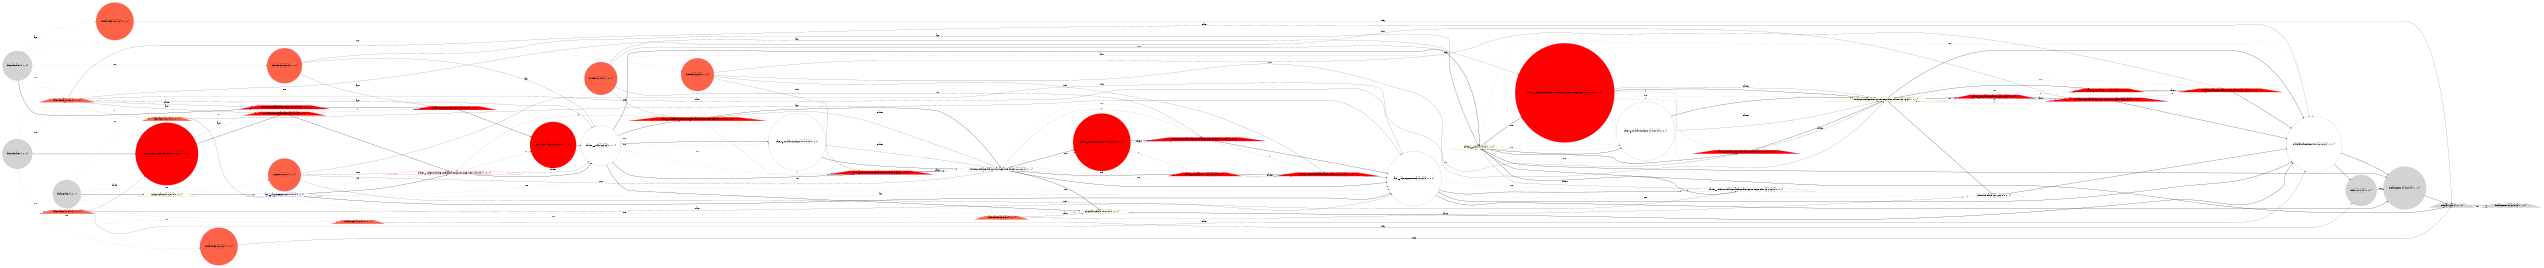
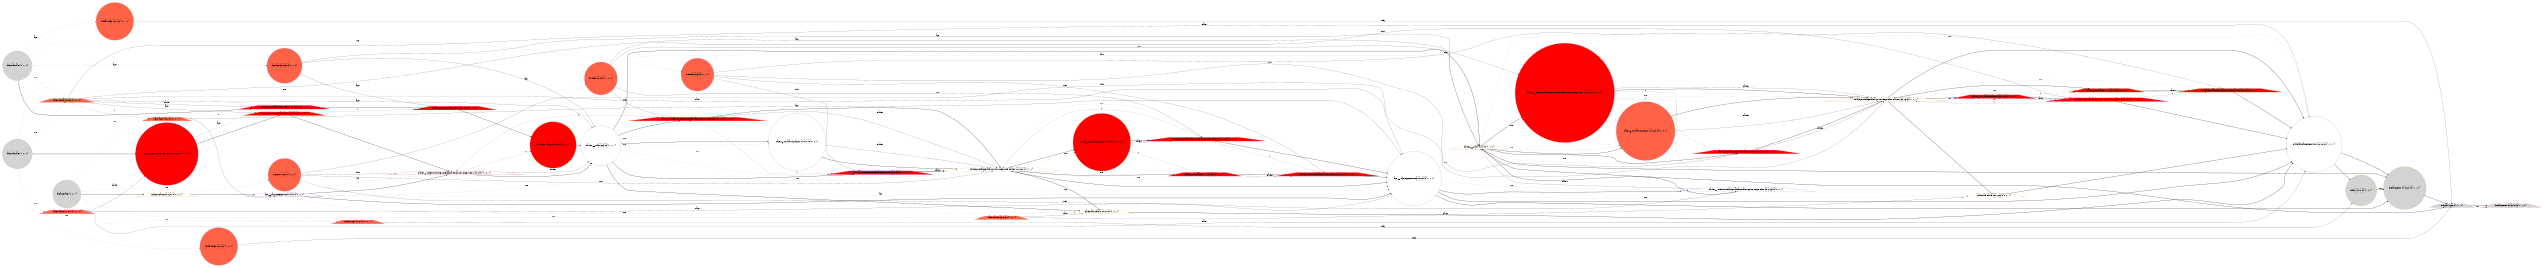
edge "markers == null@@@14@@@['1', '1', '1']" -> "marker.addChangeListener(this)@@@20@@@['1', '1', '1']": reversed
edge "addDomainMarker['0', '1', '0']" -> "Layer layer@@@2@@@['0', '1', '0']": label "true" -> "layer"
node "markers = new java.util.ArrayList()@@@15@@@['0', '0', '1']": fillcolor white -> tomato
